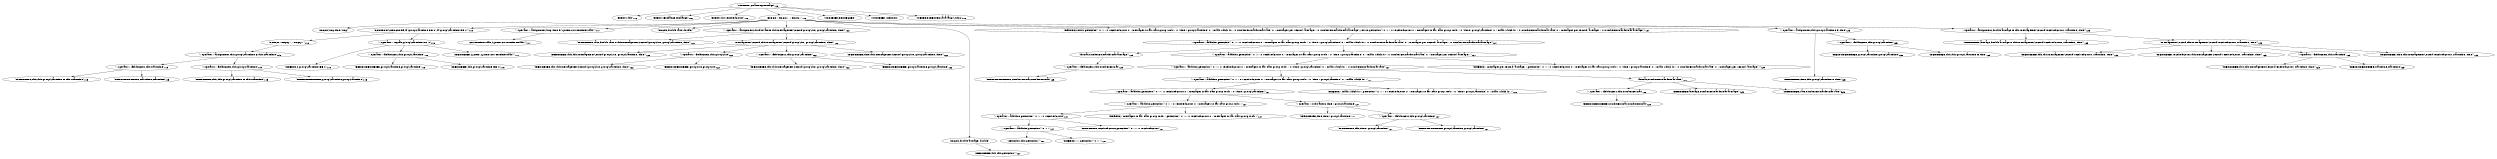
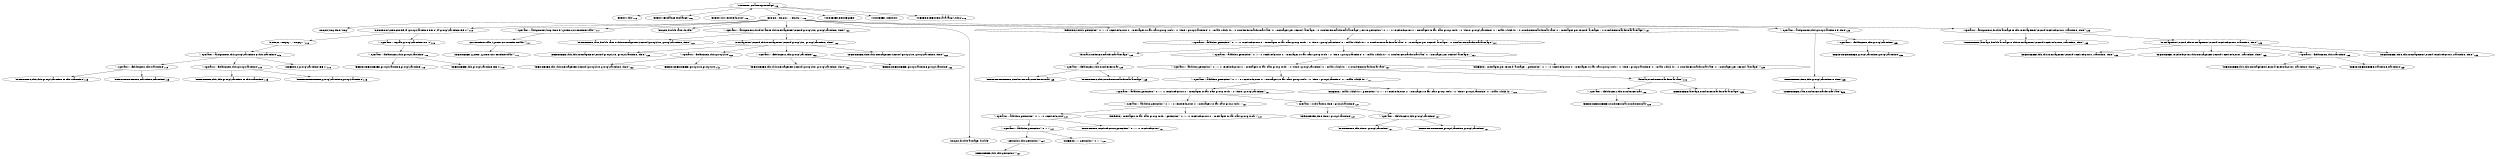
edge "(METHOD,createLogMessage)" -> "(PARAM,int receivedCount)": reversed
edge "(<operator>.equals,groupStartTime == 0)" -> "(IDENTIFIER,System,System.currentTimeMillis())": now "(currentTimeMillis,System.currentTimeMillis())" -> "(IDENTIFIER,System,System.currentTimeMillis())"
edge "(<operator>.equals,groupStartTime == 0)" -> "(LITERAL,0,groupStartTime == 0)": now "(<operator>.assignment,this.groupStartTime = this.startTime)" -> "(LITERAL,0,groupStartTime == 0)"
node "(IDENTIFIER,this,this.groupStartTime = time)": removed
node "(FIELD_IDENTIFIER,groupSize,groupSize)": text "122" -> "142"
node "(IDENTIFIER,this,numberFormat.format(average))": added
node "(format,numberFormat.format(rate))": text "128" -> "118"
edge "(format,numberFormat.format(rate))" -> "(IDENTIFIER,rate,numberFormat.format(rate))": now "(IDENTIFIER,time,this.groupStartTime = time)" -> "(IDENTIFIER,rate,numberFormat.format(rate))"
node "(IDENTIFIER,time,time - groupStartTime)": text "107" -> "127"
node "(getAction,this.getAction())": text "127" -> "124"
edge "(LOCAL,double average: double)" -> "(IDENTIFIER,this,this.getAction())": now "(getAction,this.getAction())" -> "(IDENTIFIER,this,this.getAction())"
